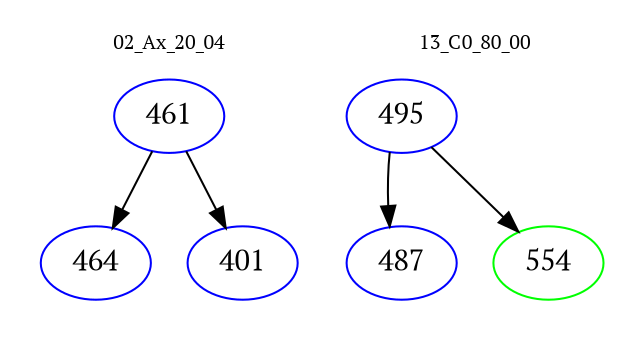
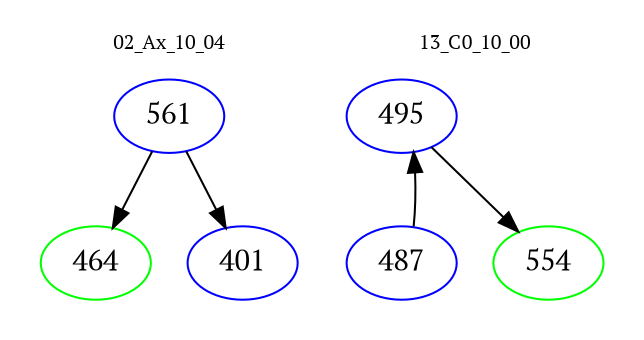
cluster "02_Ax_20_04": label "02_Ax_20_04" -> "02_Ax_10_04"
cluster "13_C0_80_00": label "13_C0_80_00" -> "13_C0_10_00"
node "461": label "461" -> "561"
edge "495" -> "487": reversed
node "464": color blue -> green
